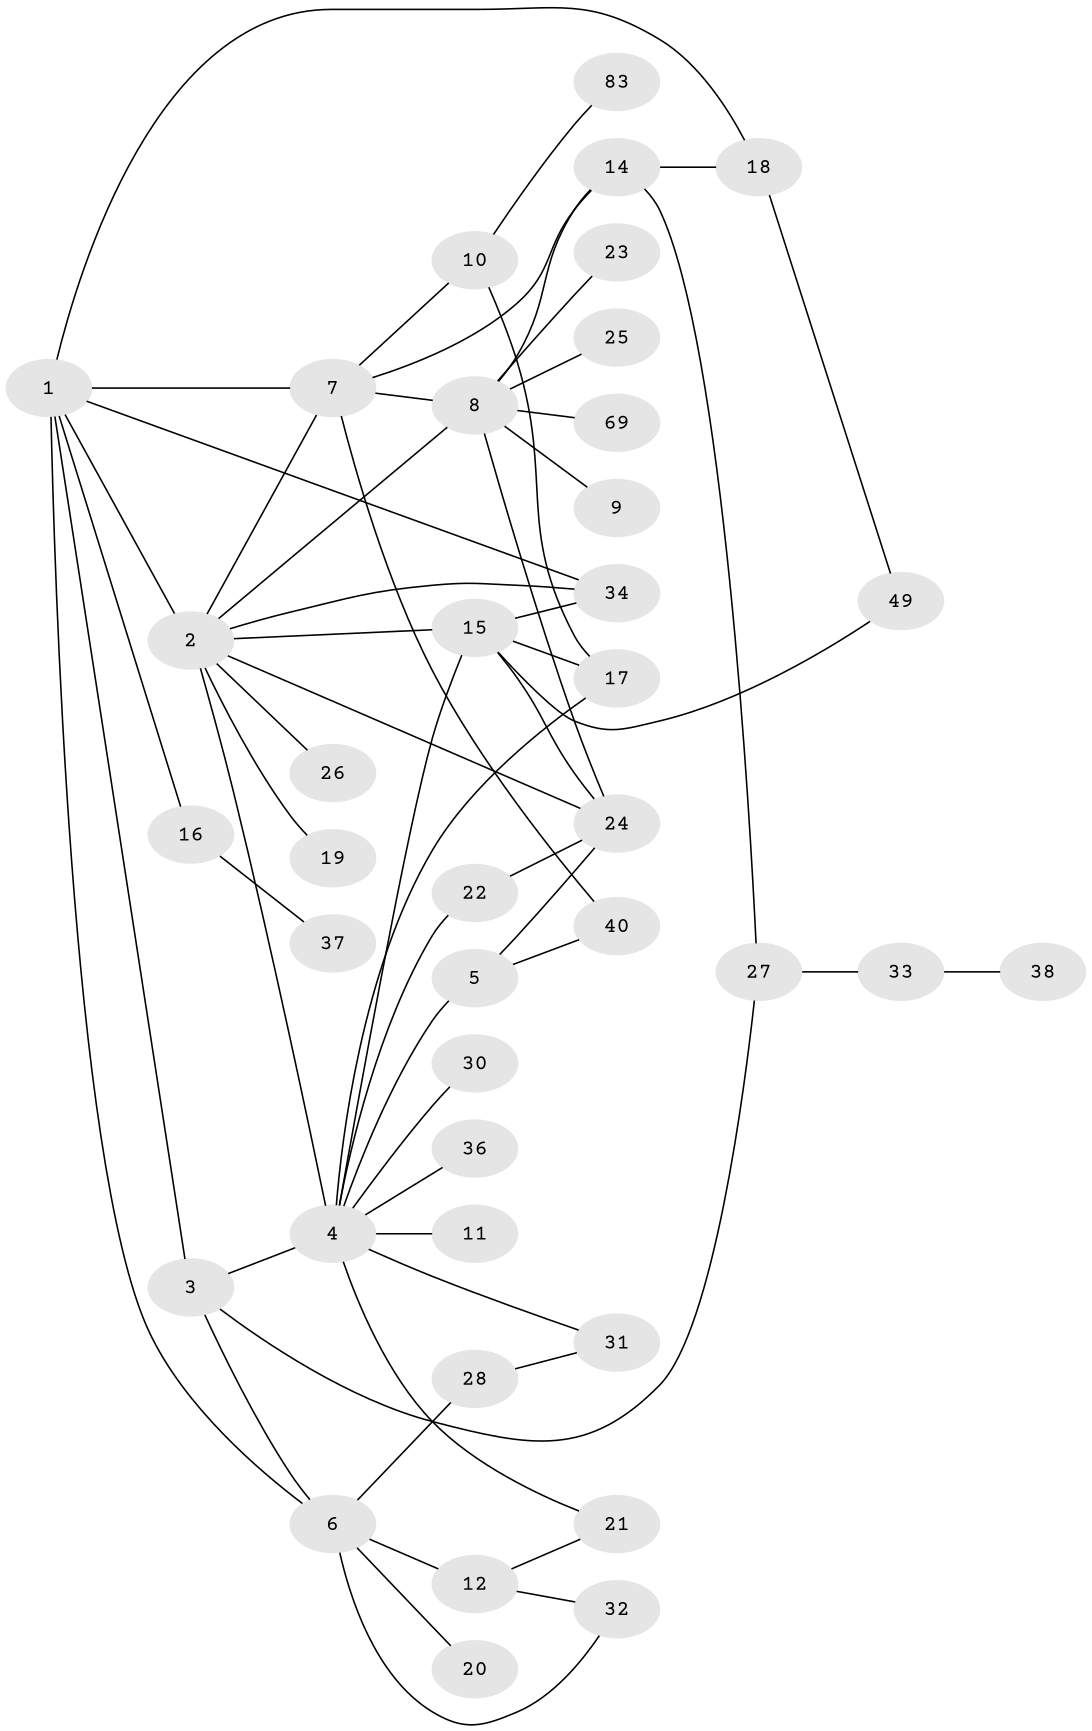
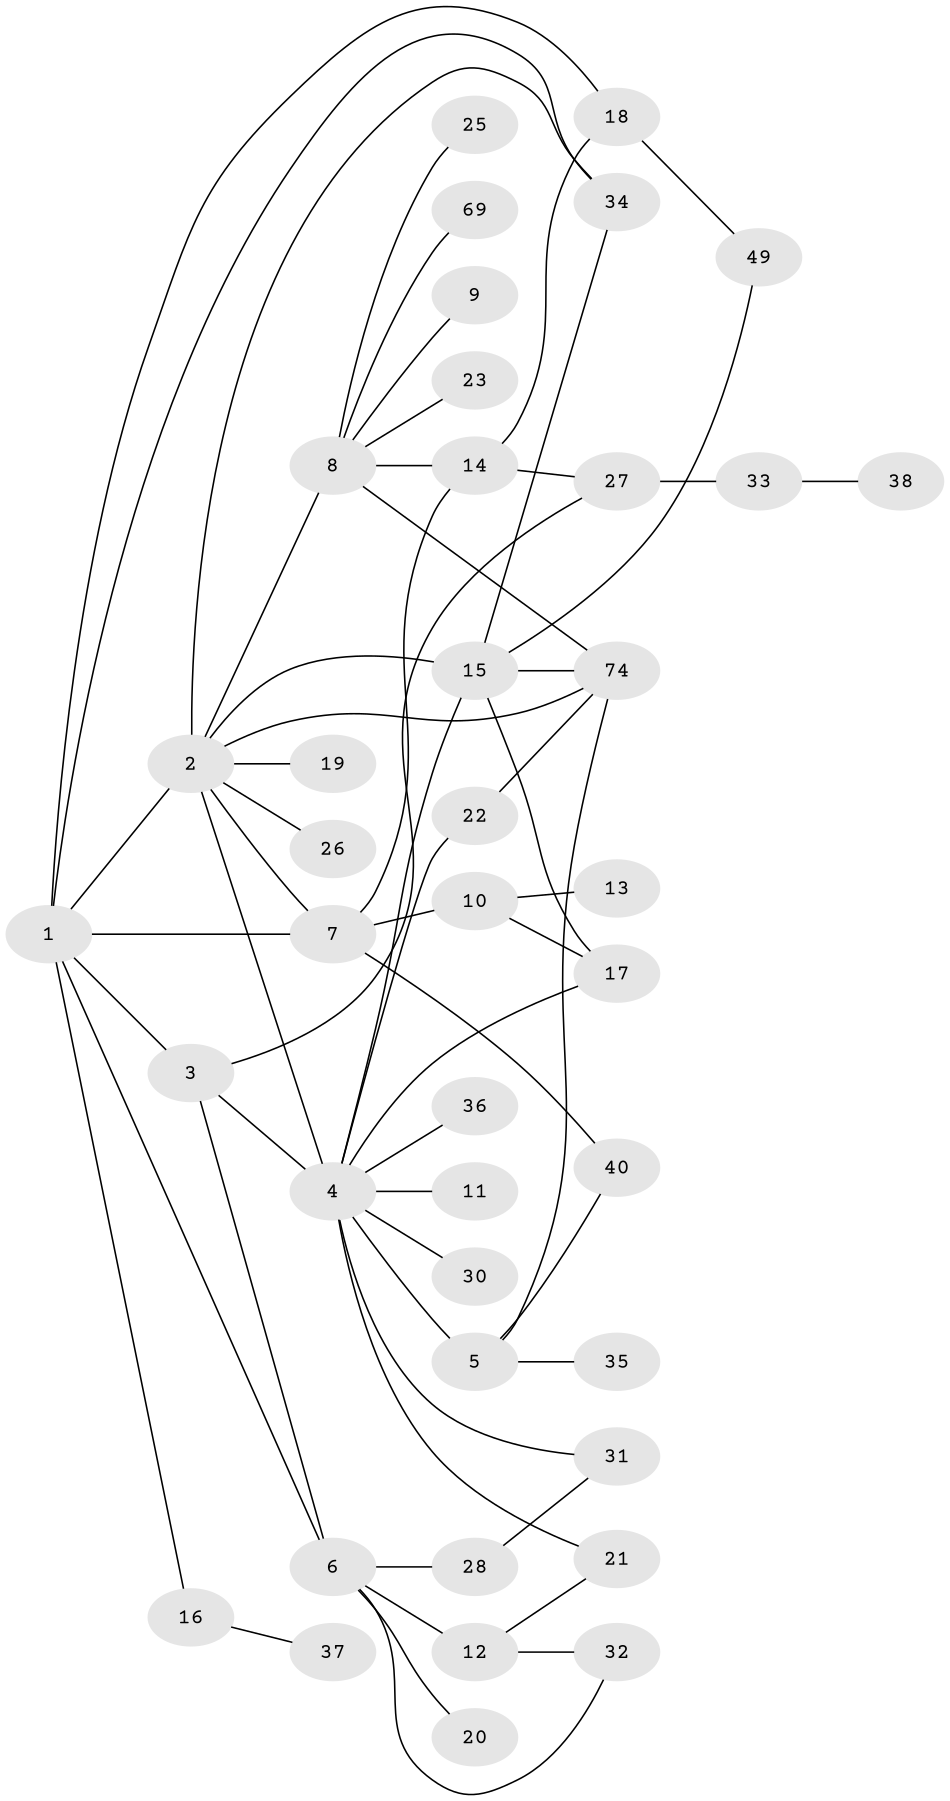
node "83": label "83" -> "13"
edge "7" -- "8": removed
node "24": label "24" -> "74"
node "35": added
